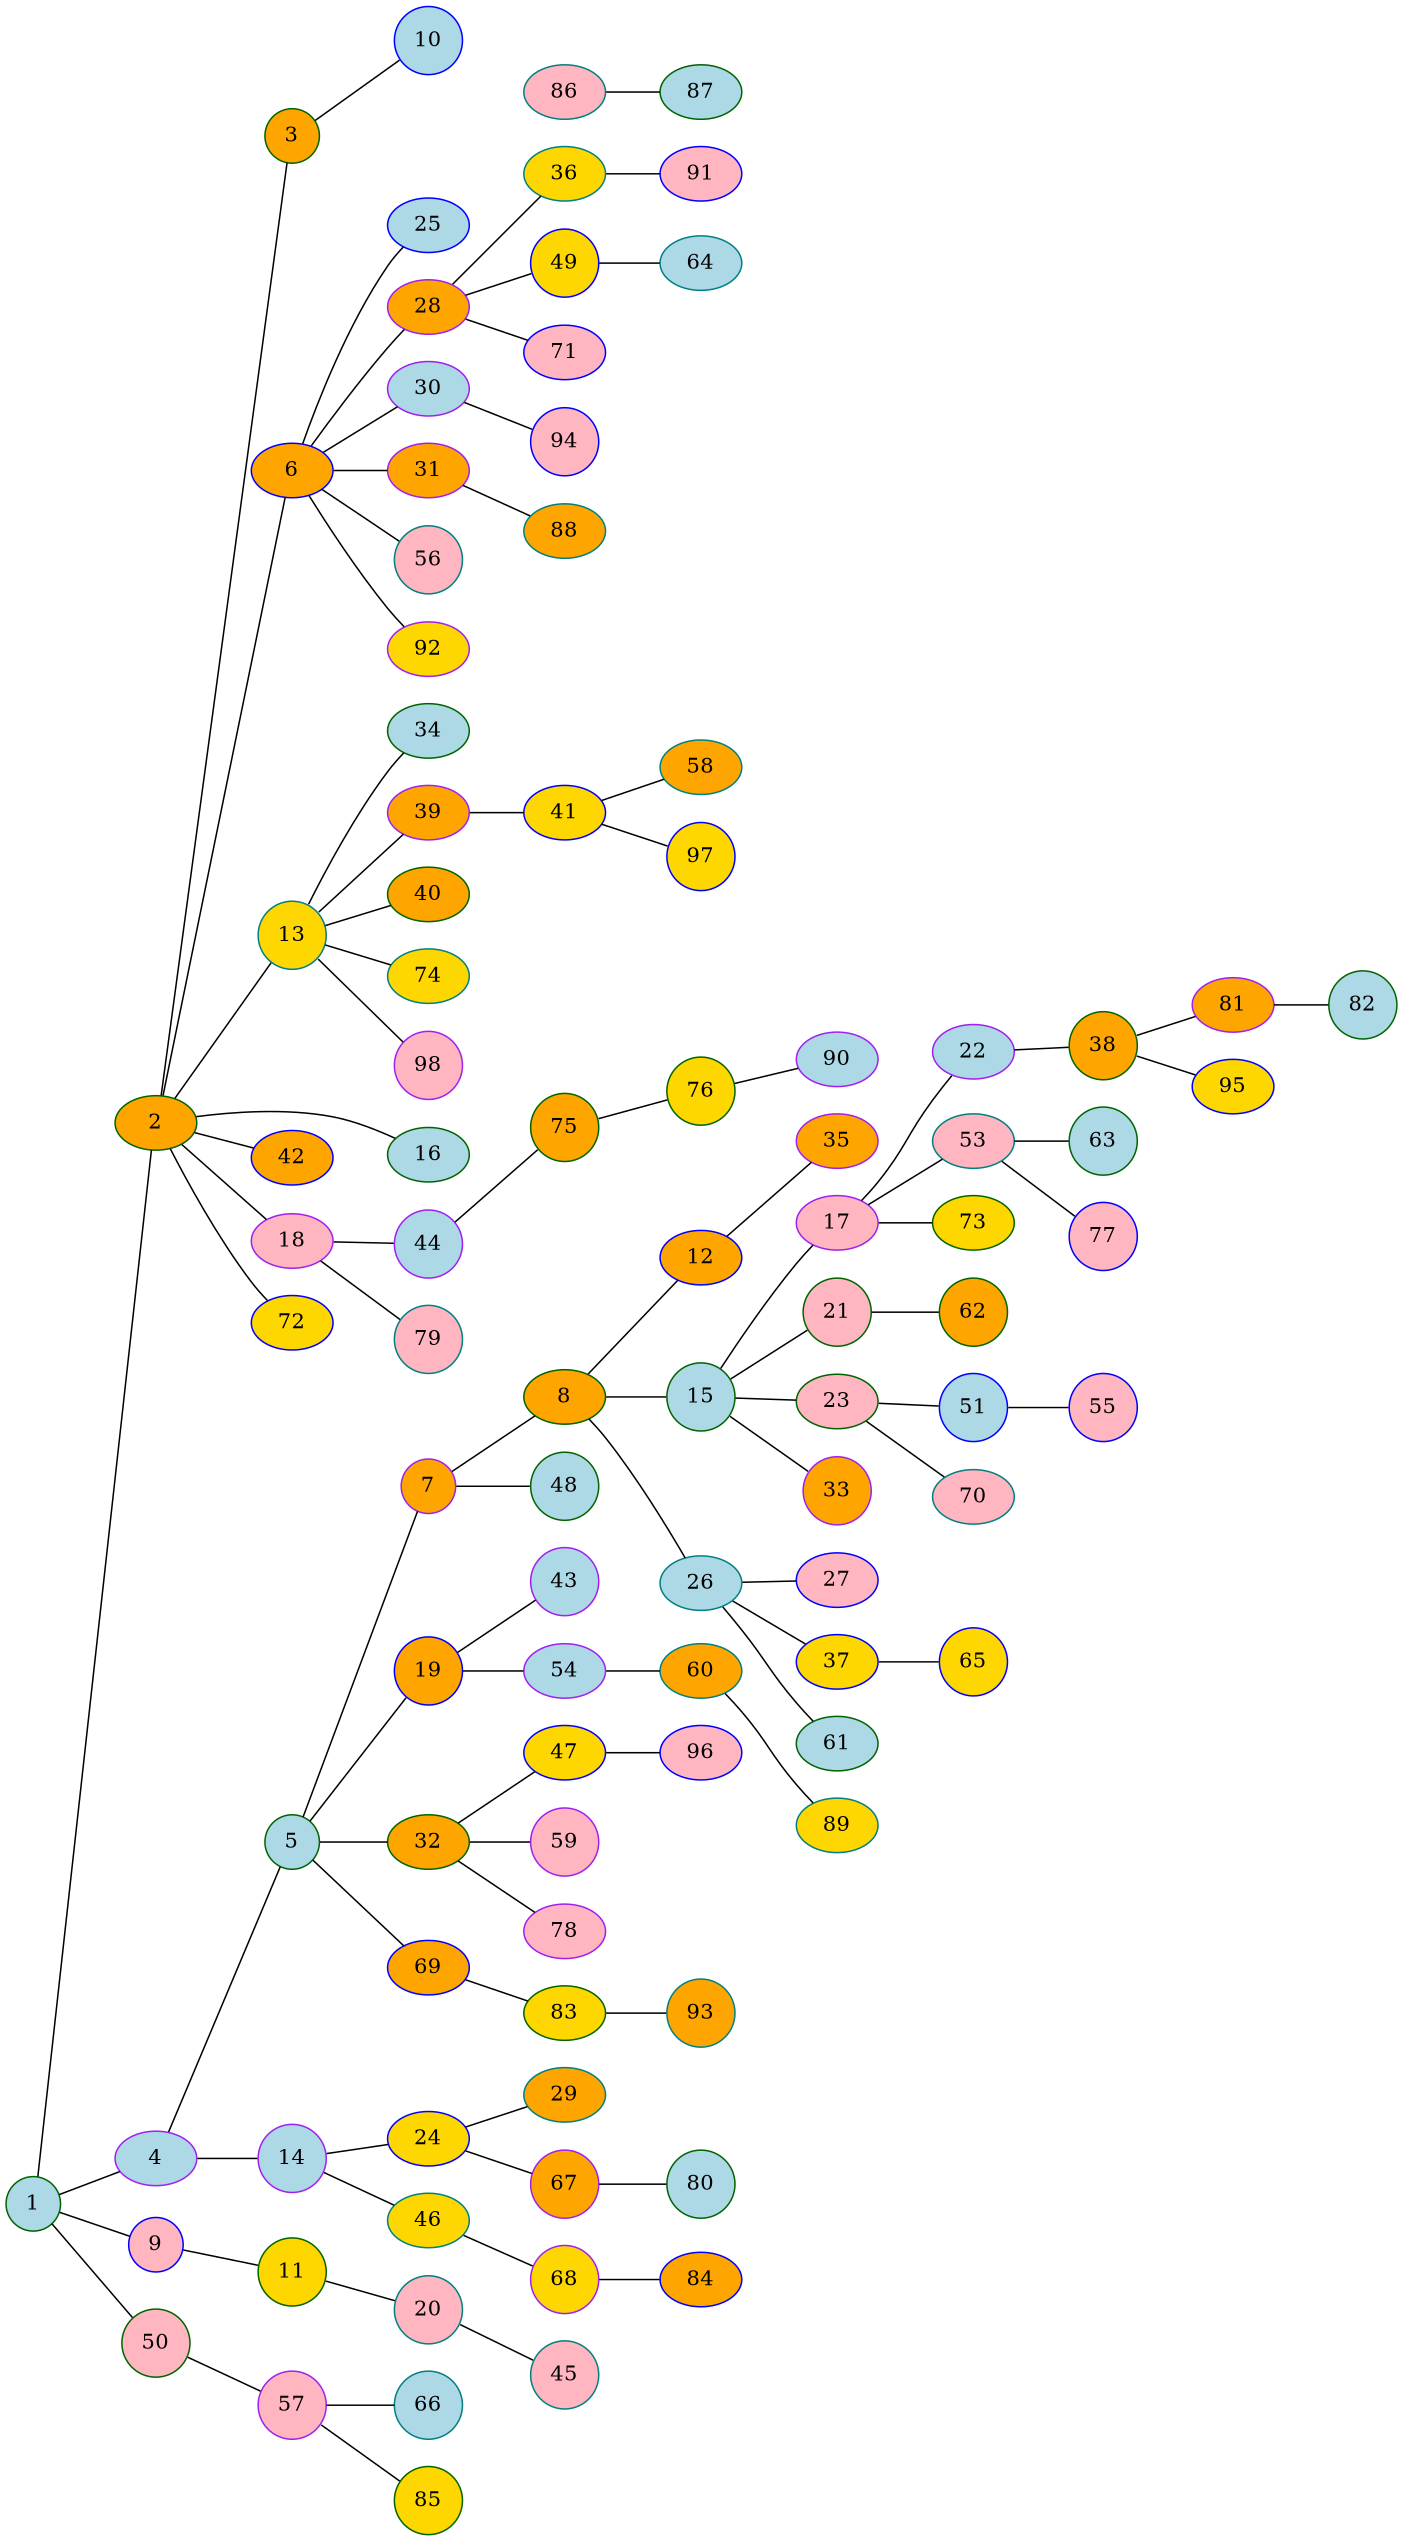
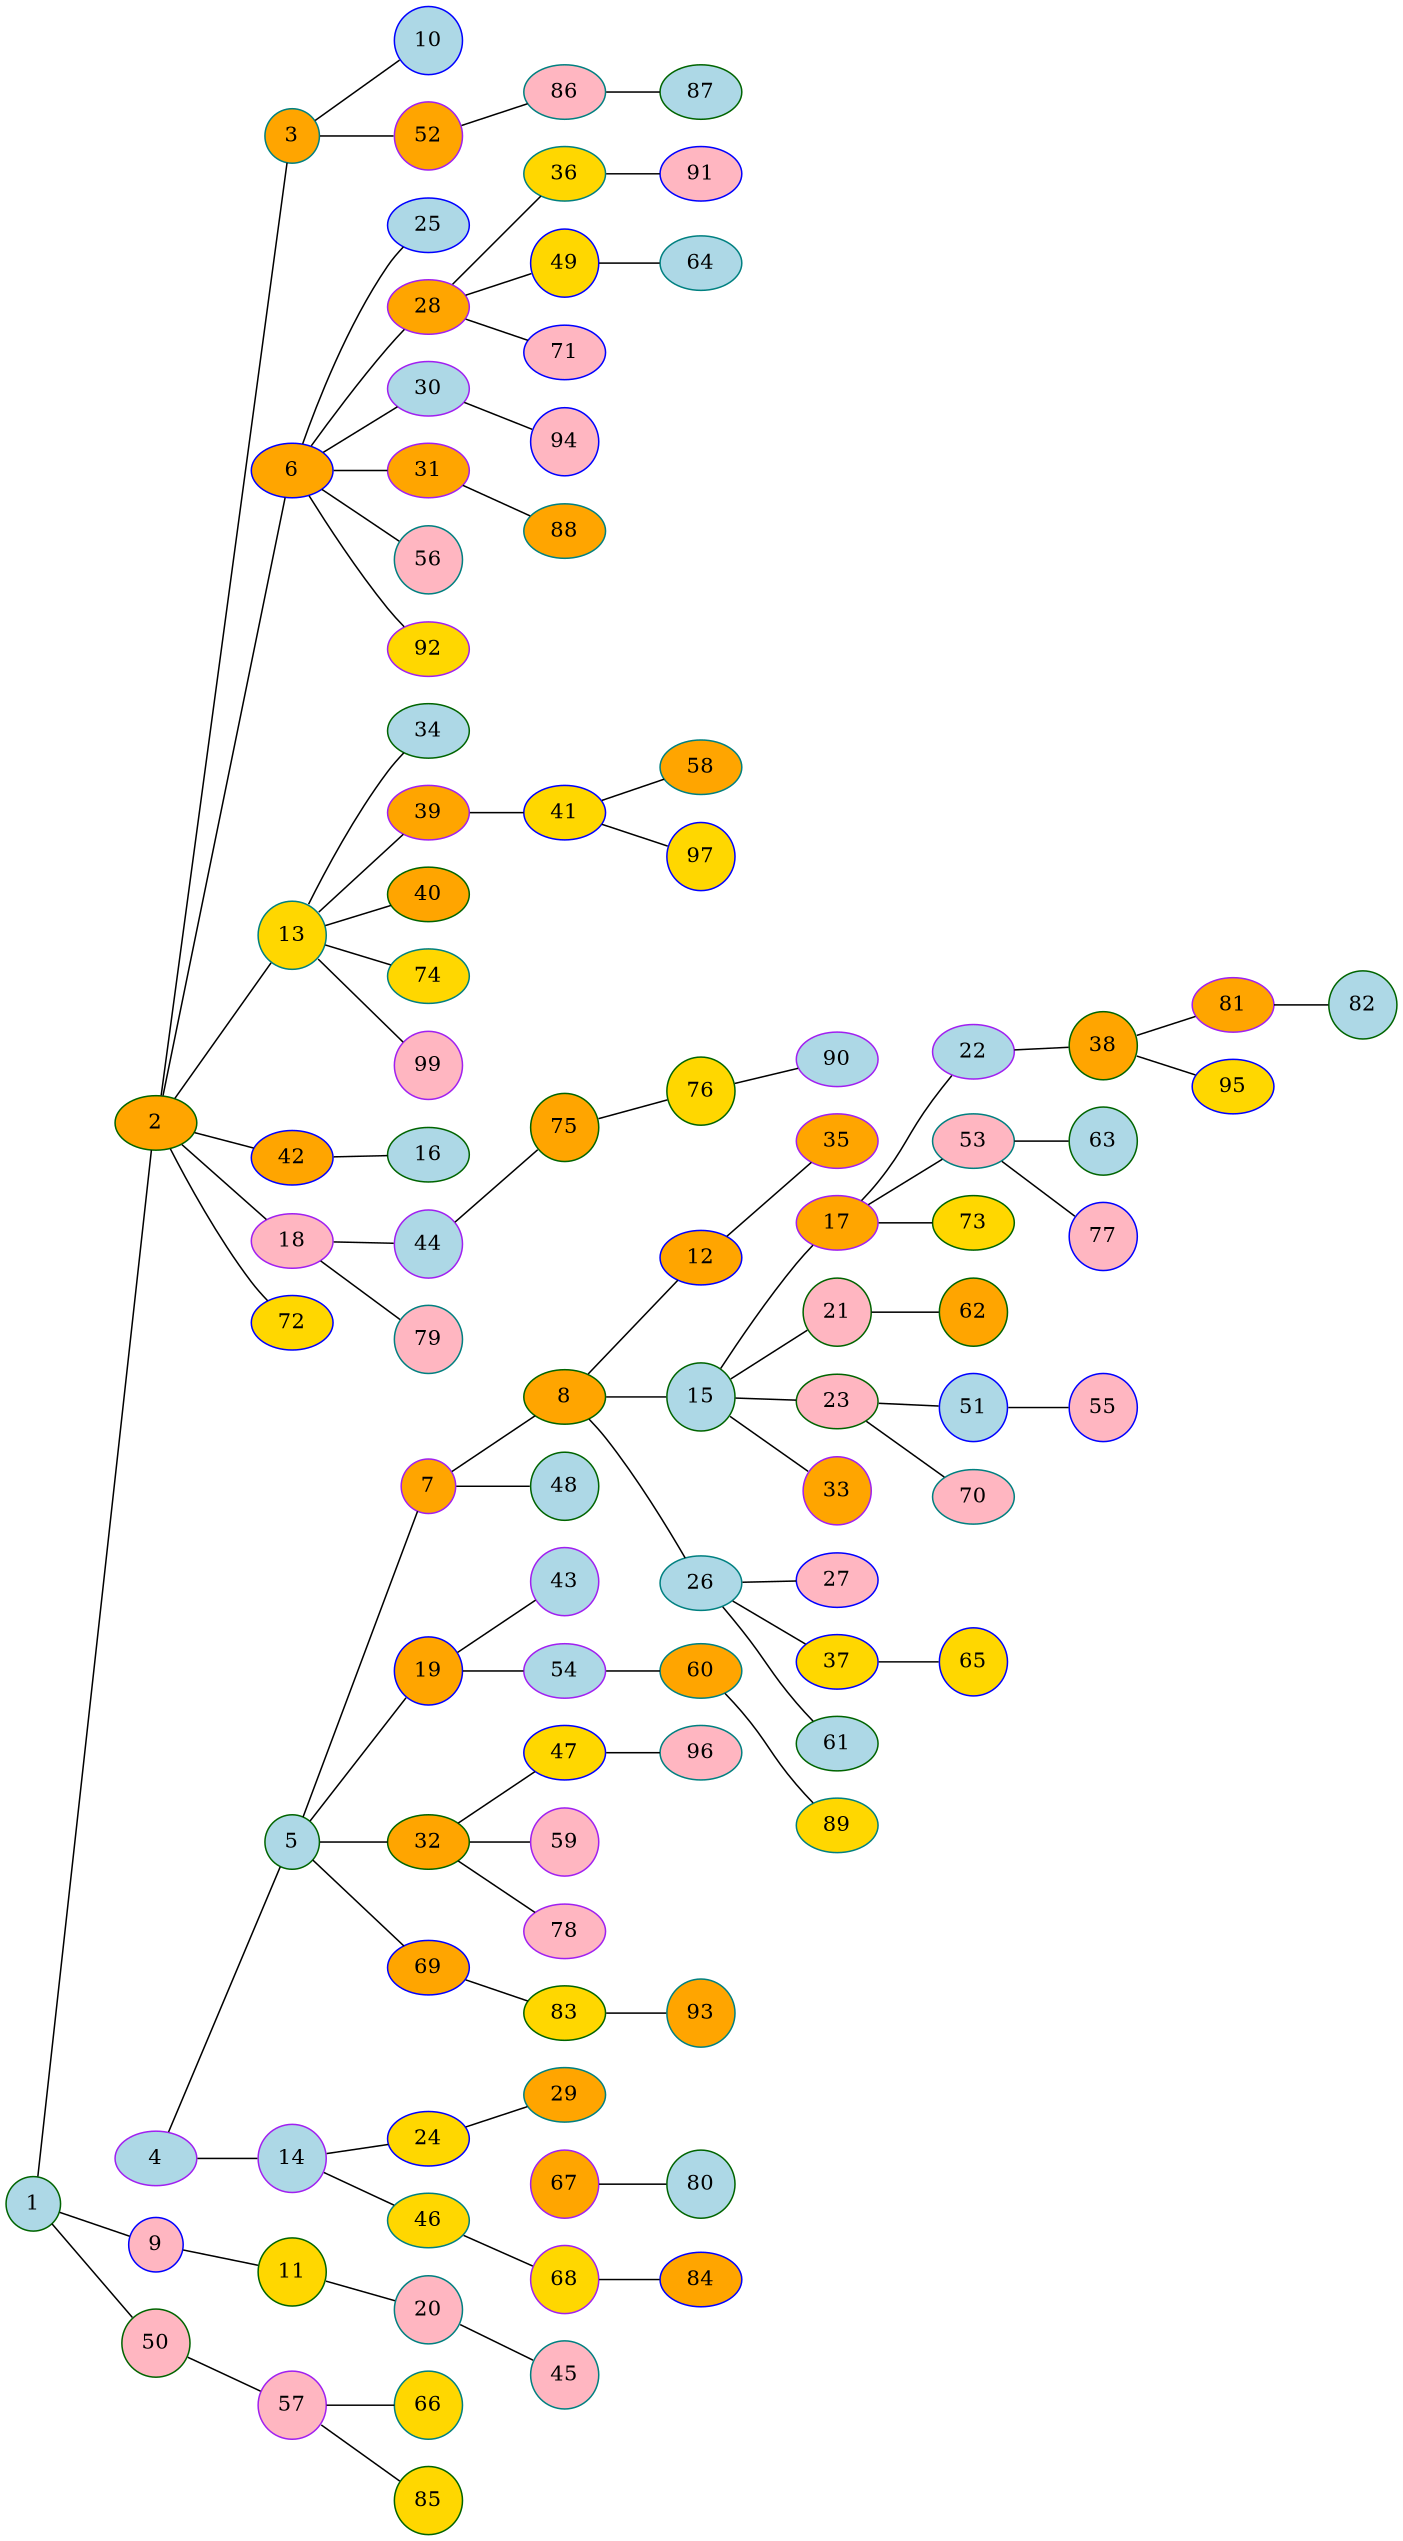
node "3": color darkgreen -> teal
node "52": added
node "98": label "98" -> "99"
edge "2" -- "16": now "42" -- "16"
node "17": fillcolor lightpink -> orange
node "96": color blue -> teal
edge "24" -- "67": removed
edge "4" -- "1": removed
node "66": fillcolor lightblue -> gold
